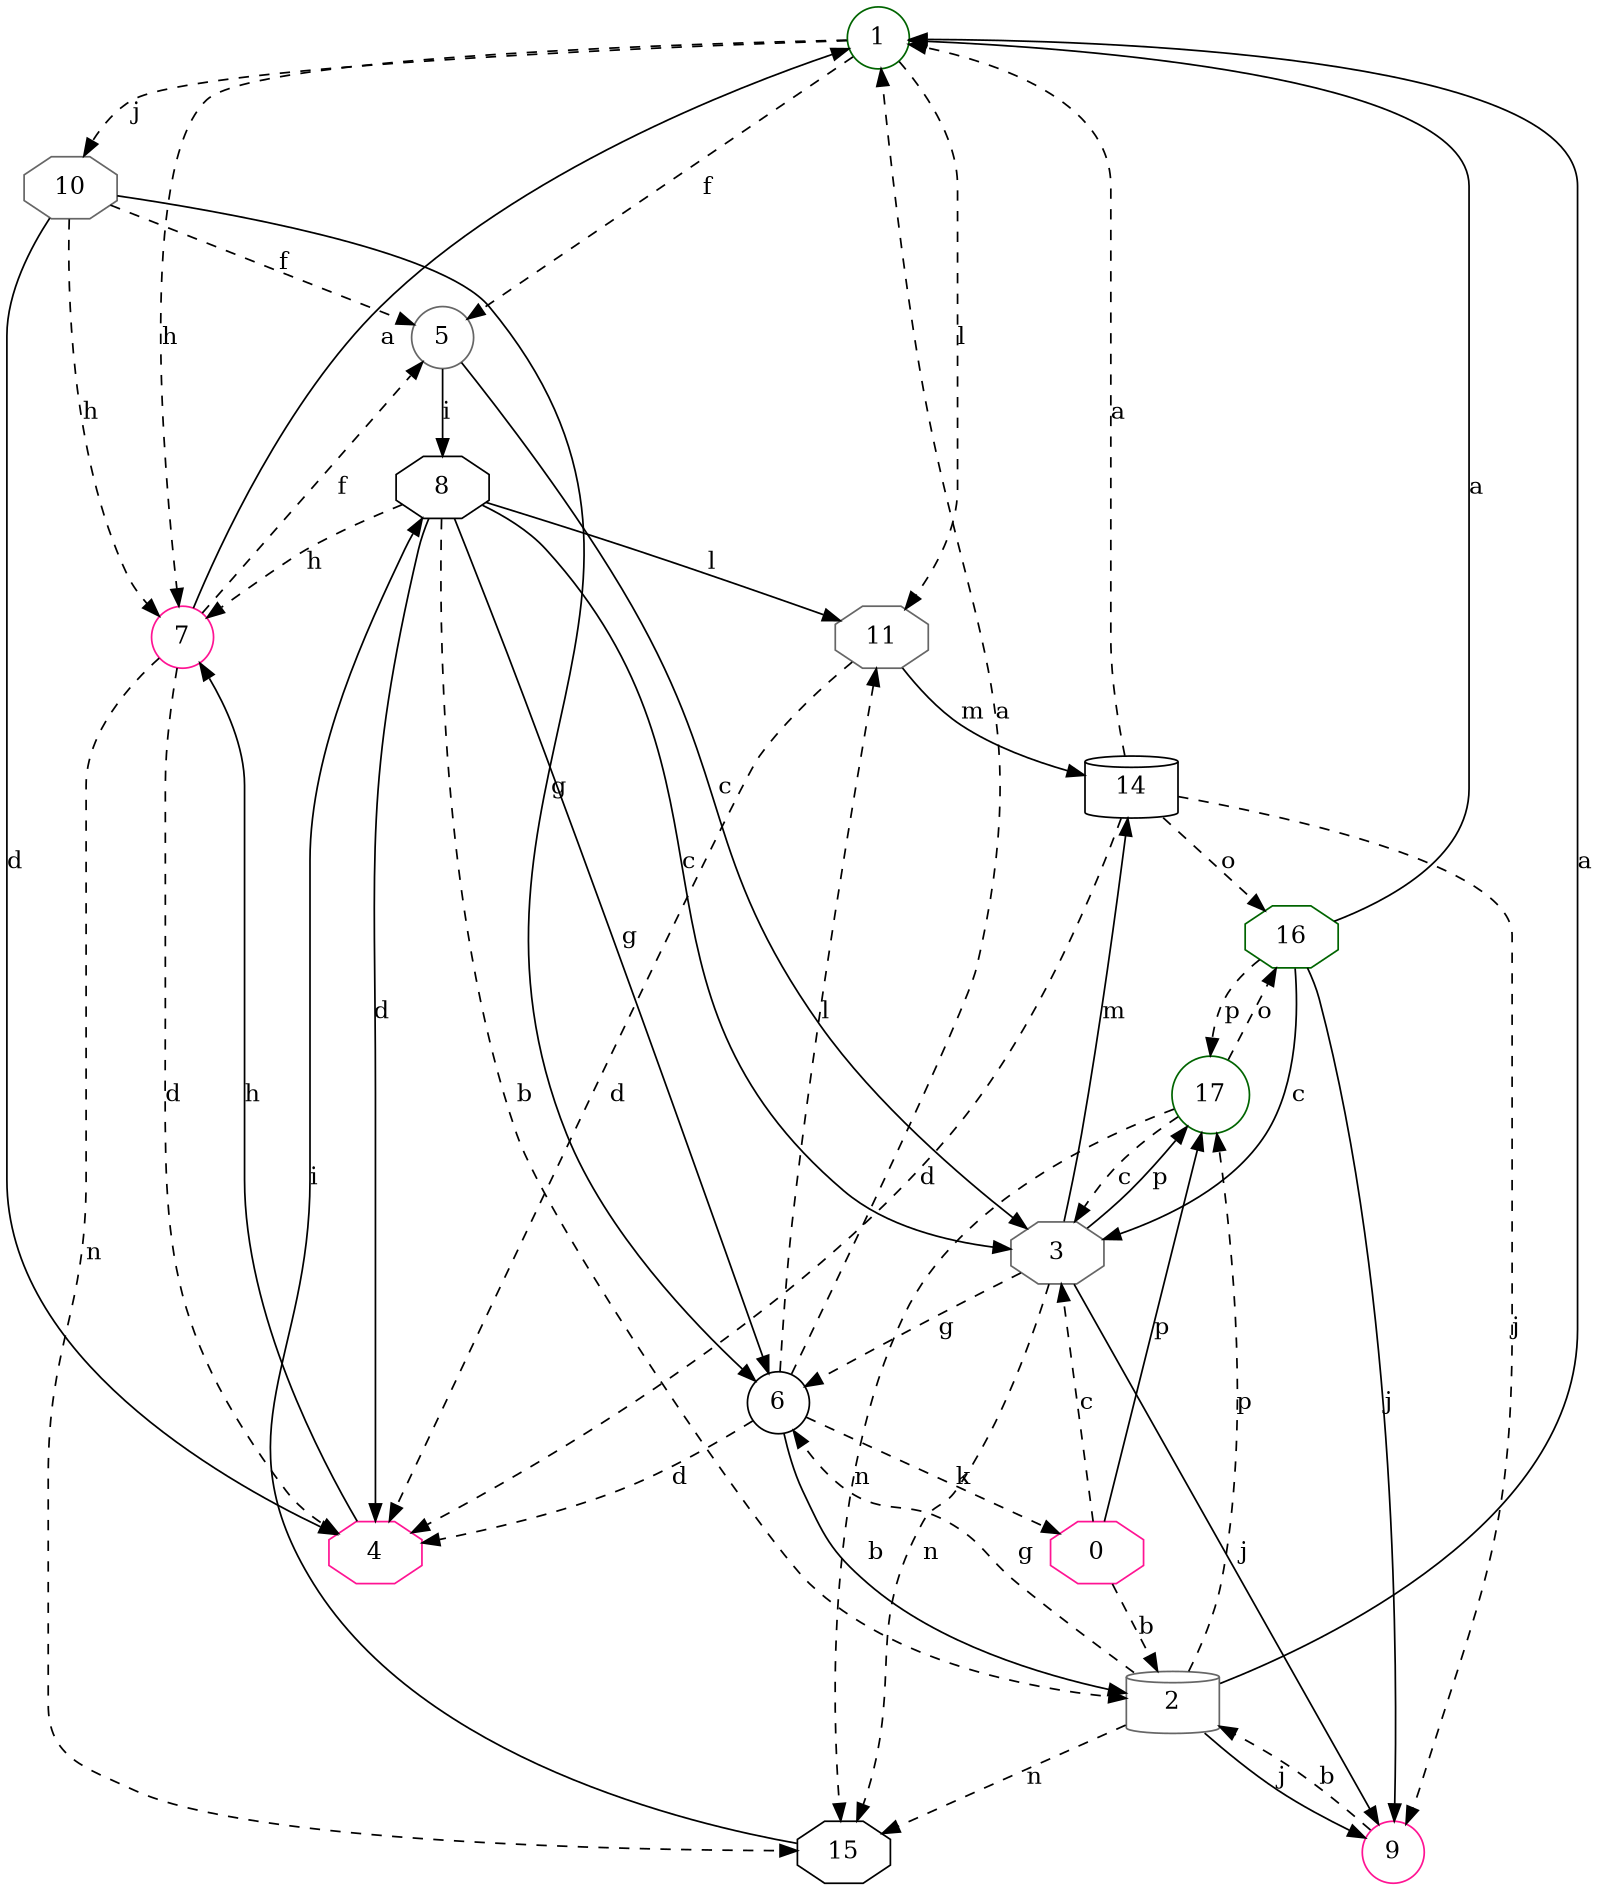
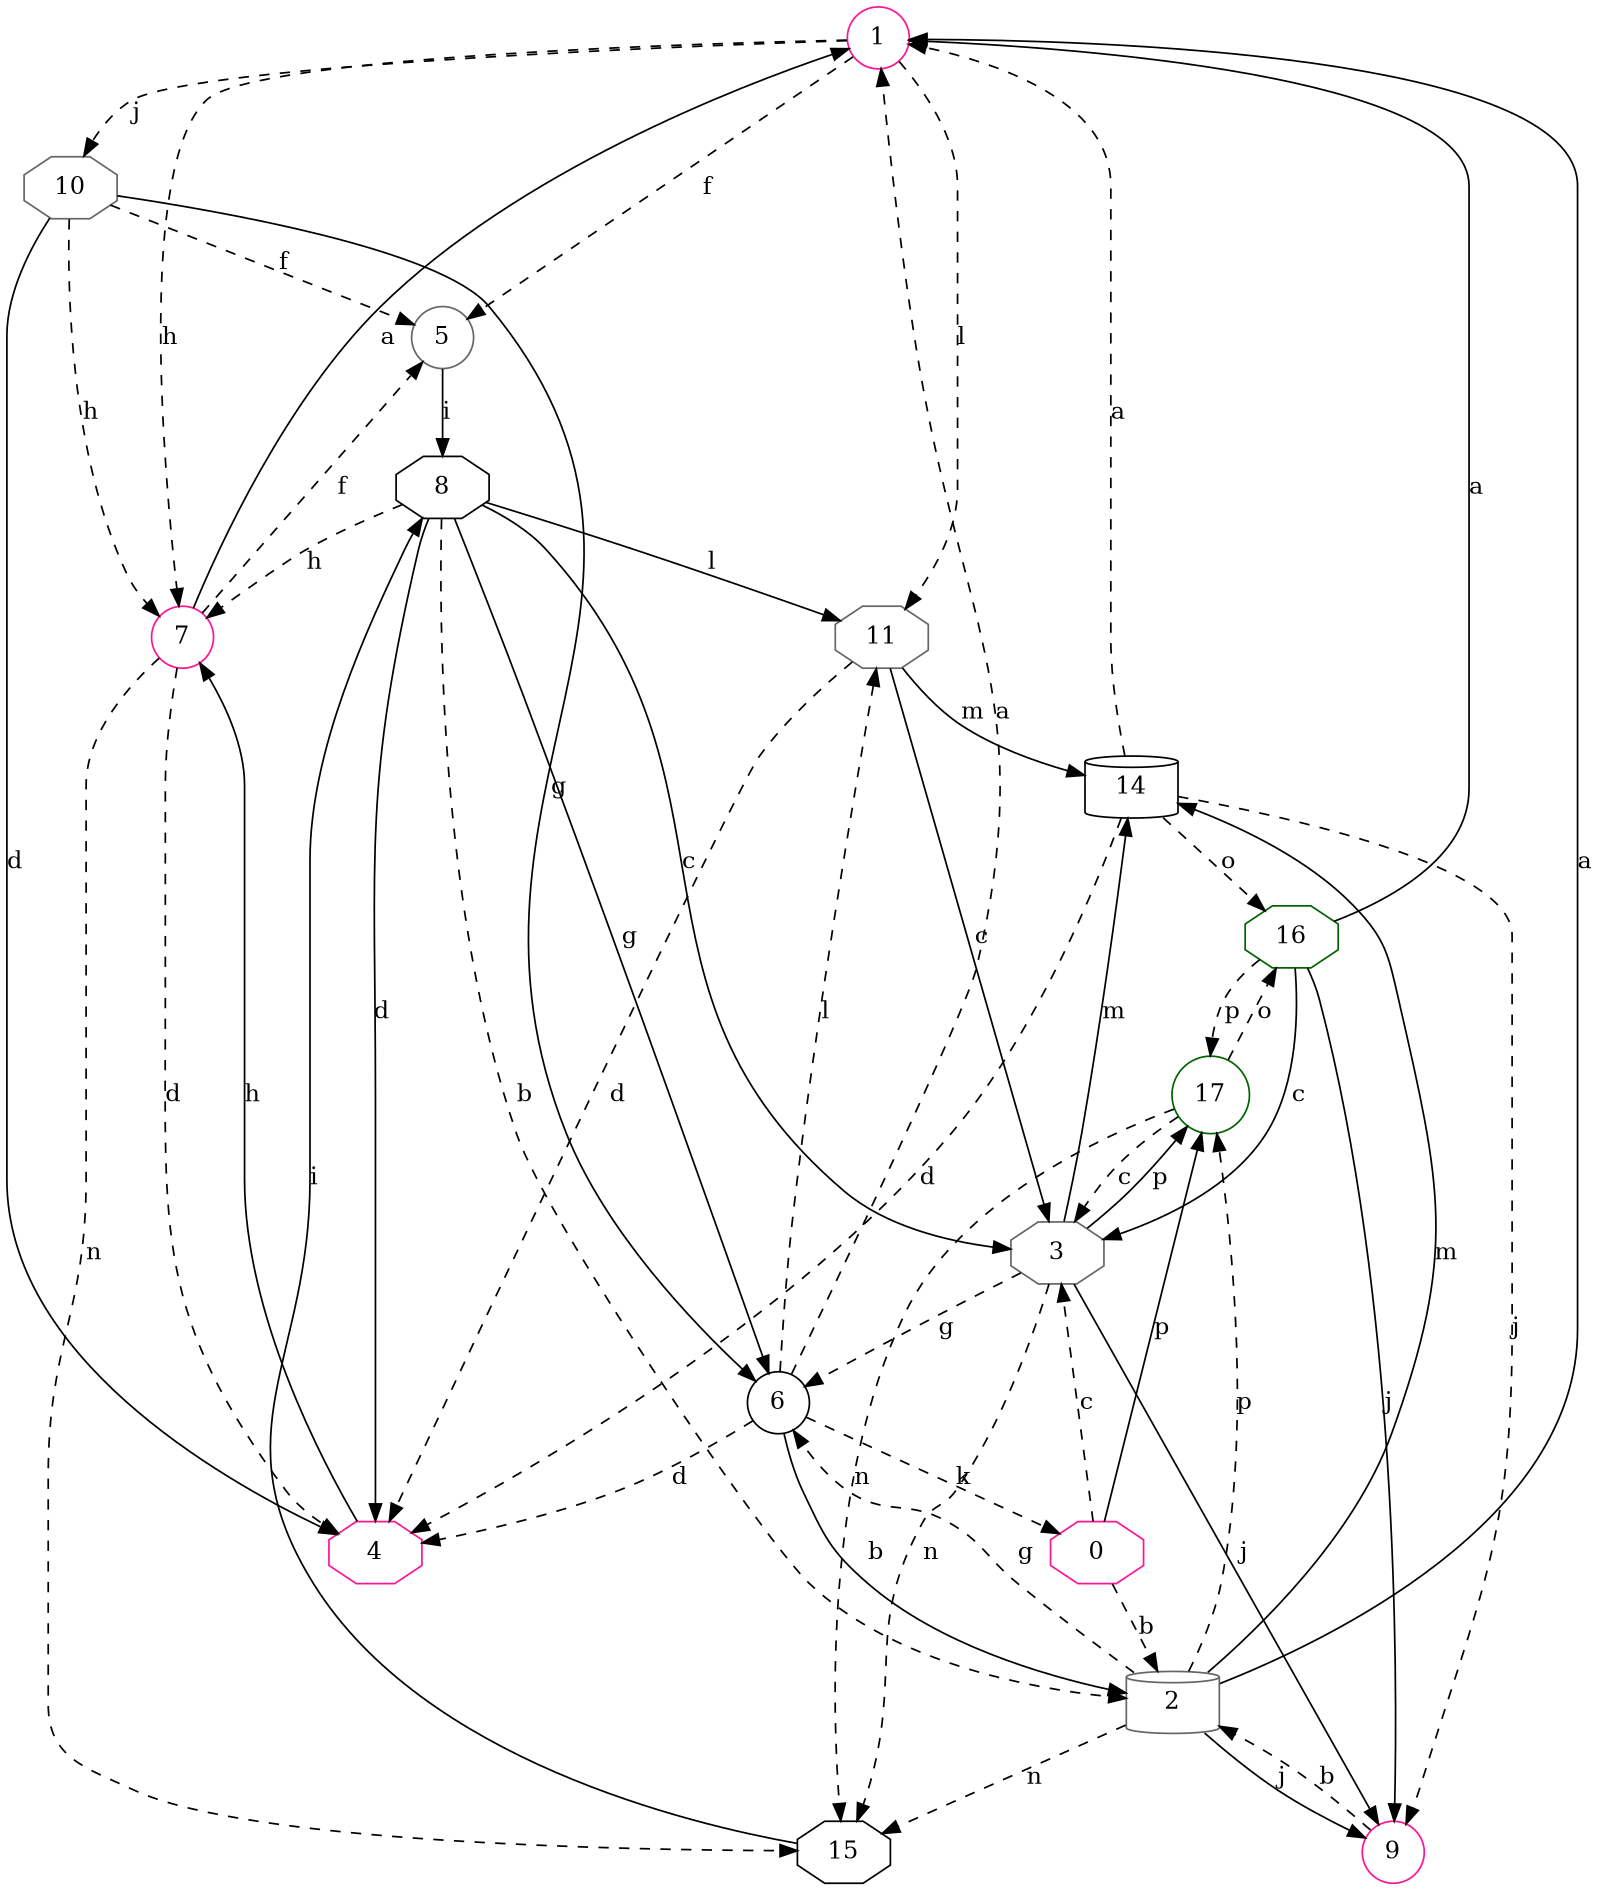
node "1": color darkgreen -> deeppink
edge "5" -> "3": now "11" -> "3"
edge "2" -> "14": added, label "m"
